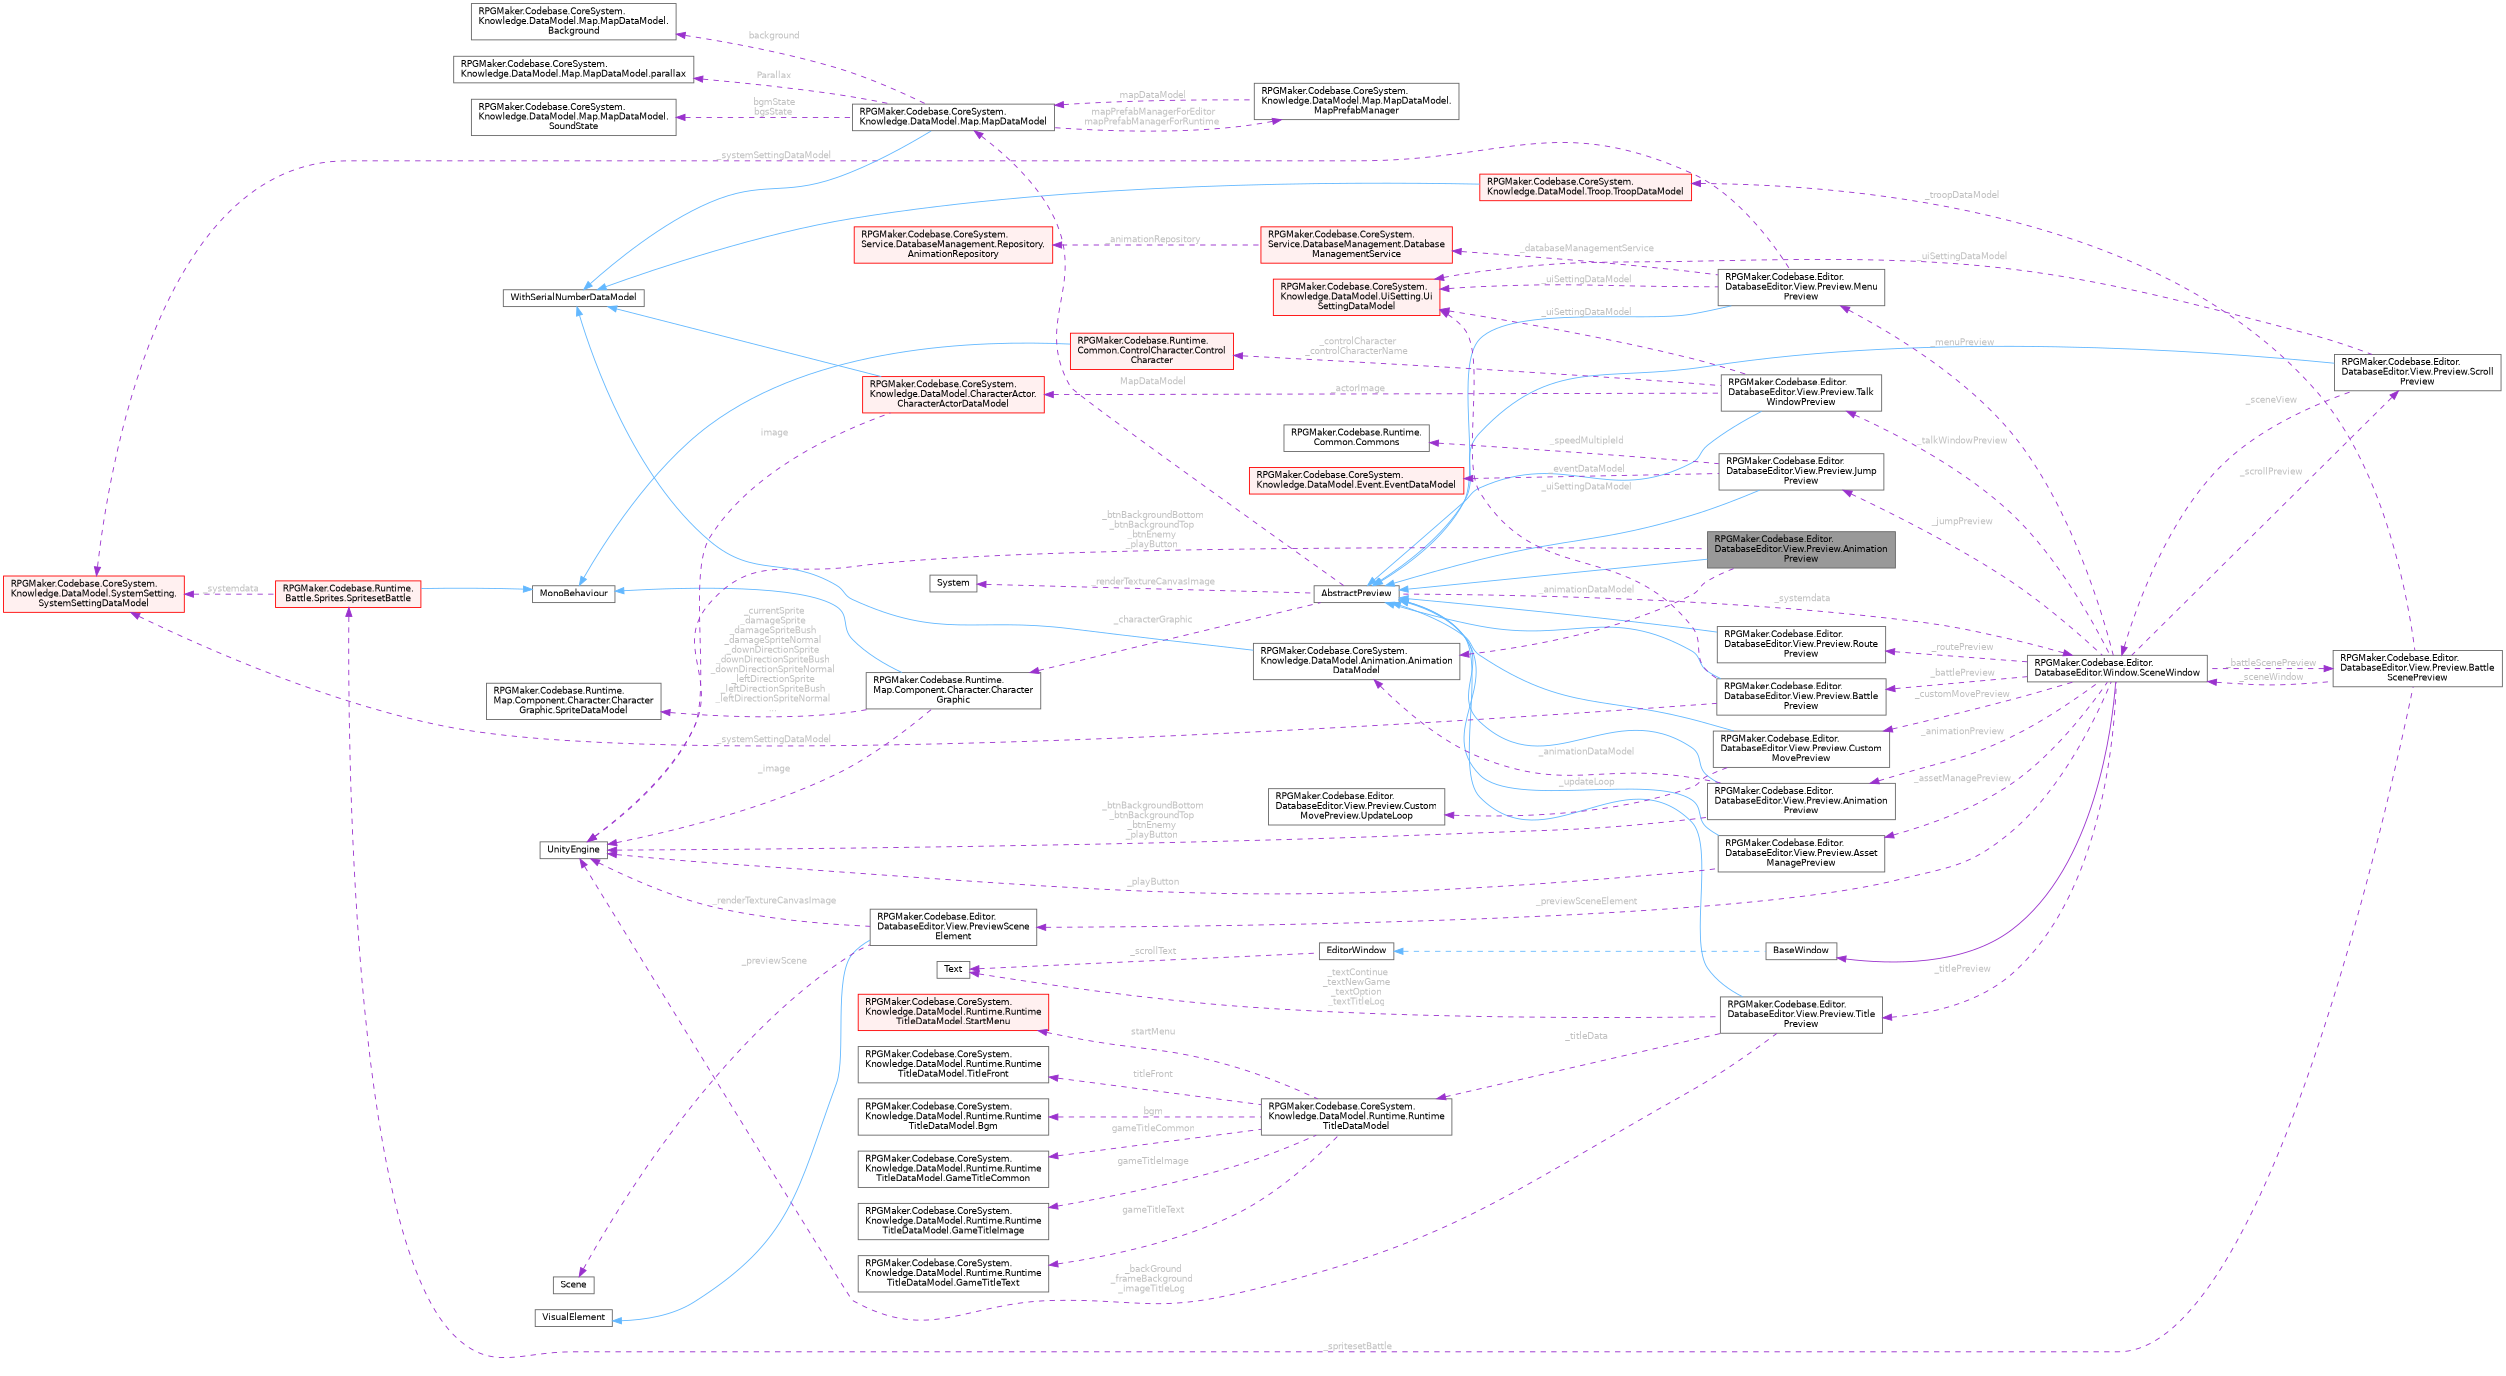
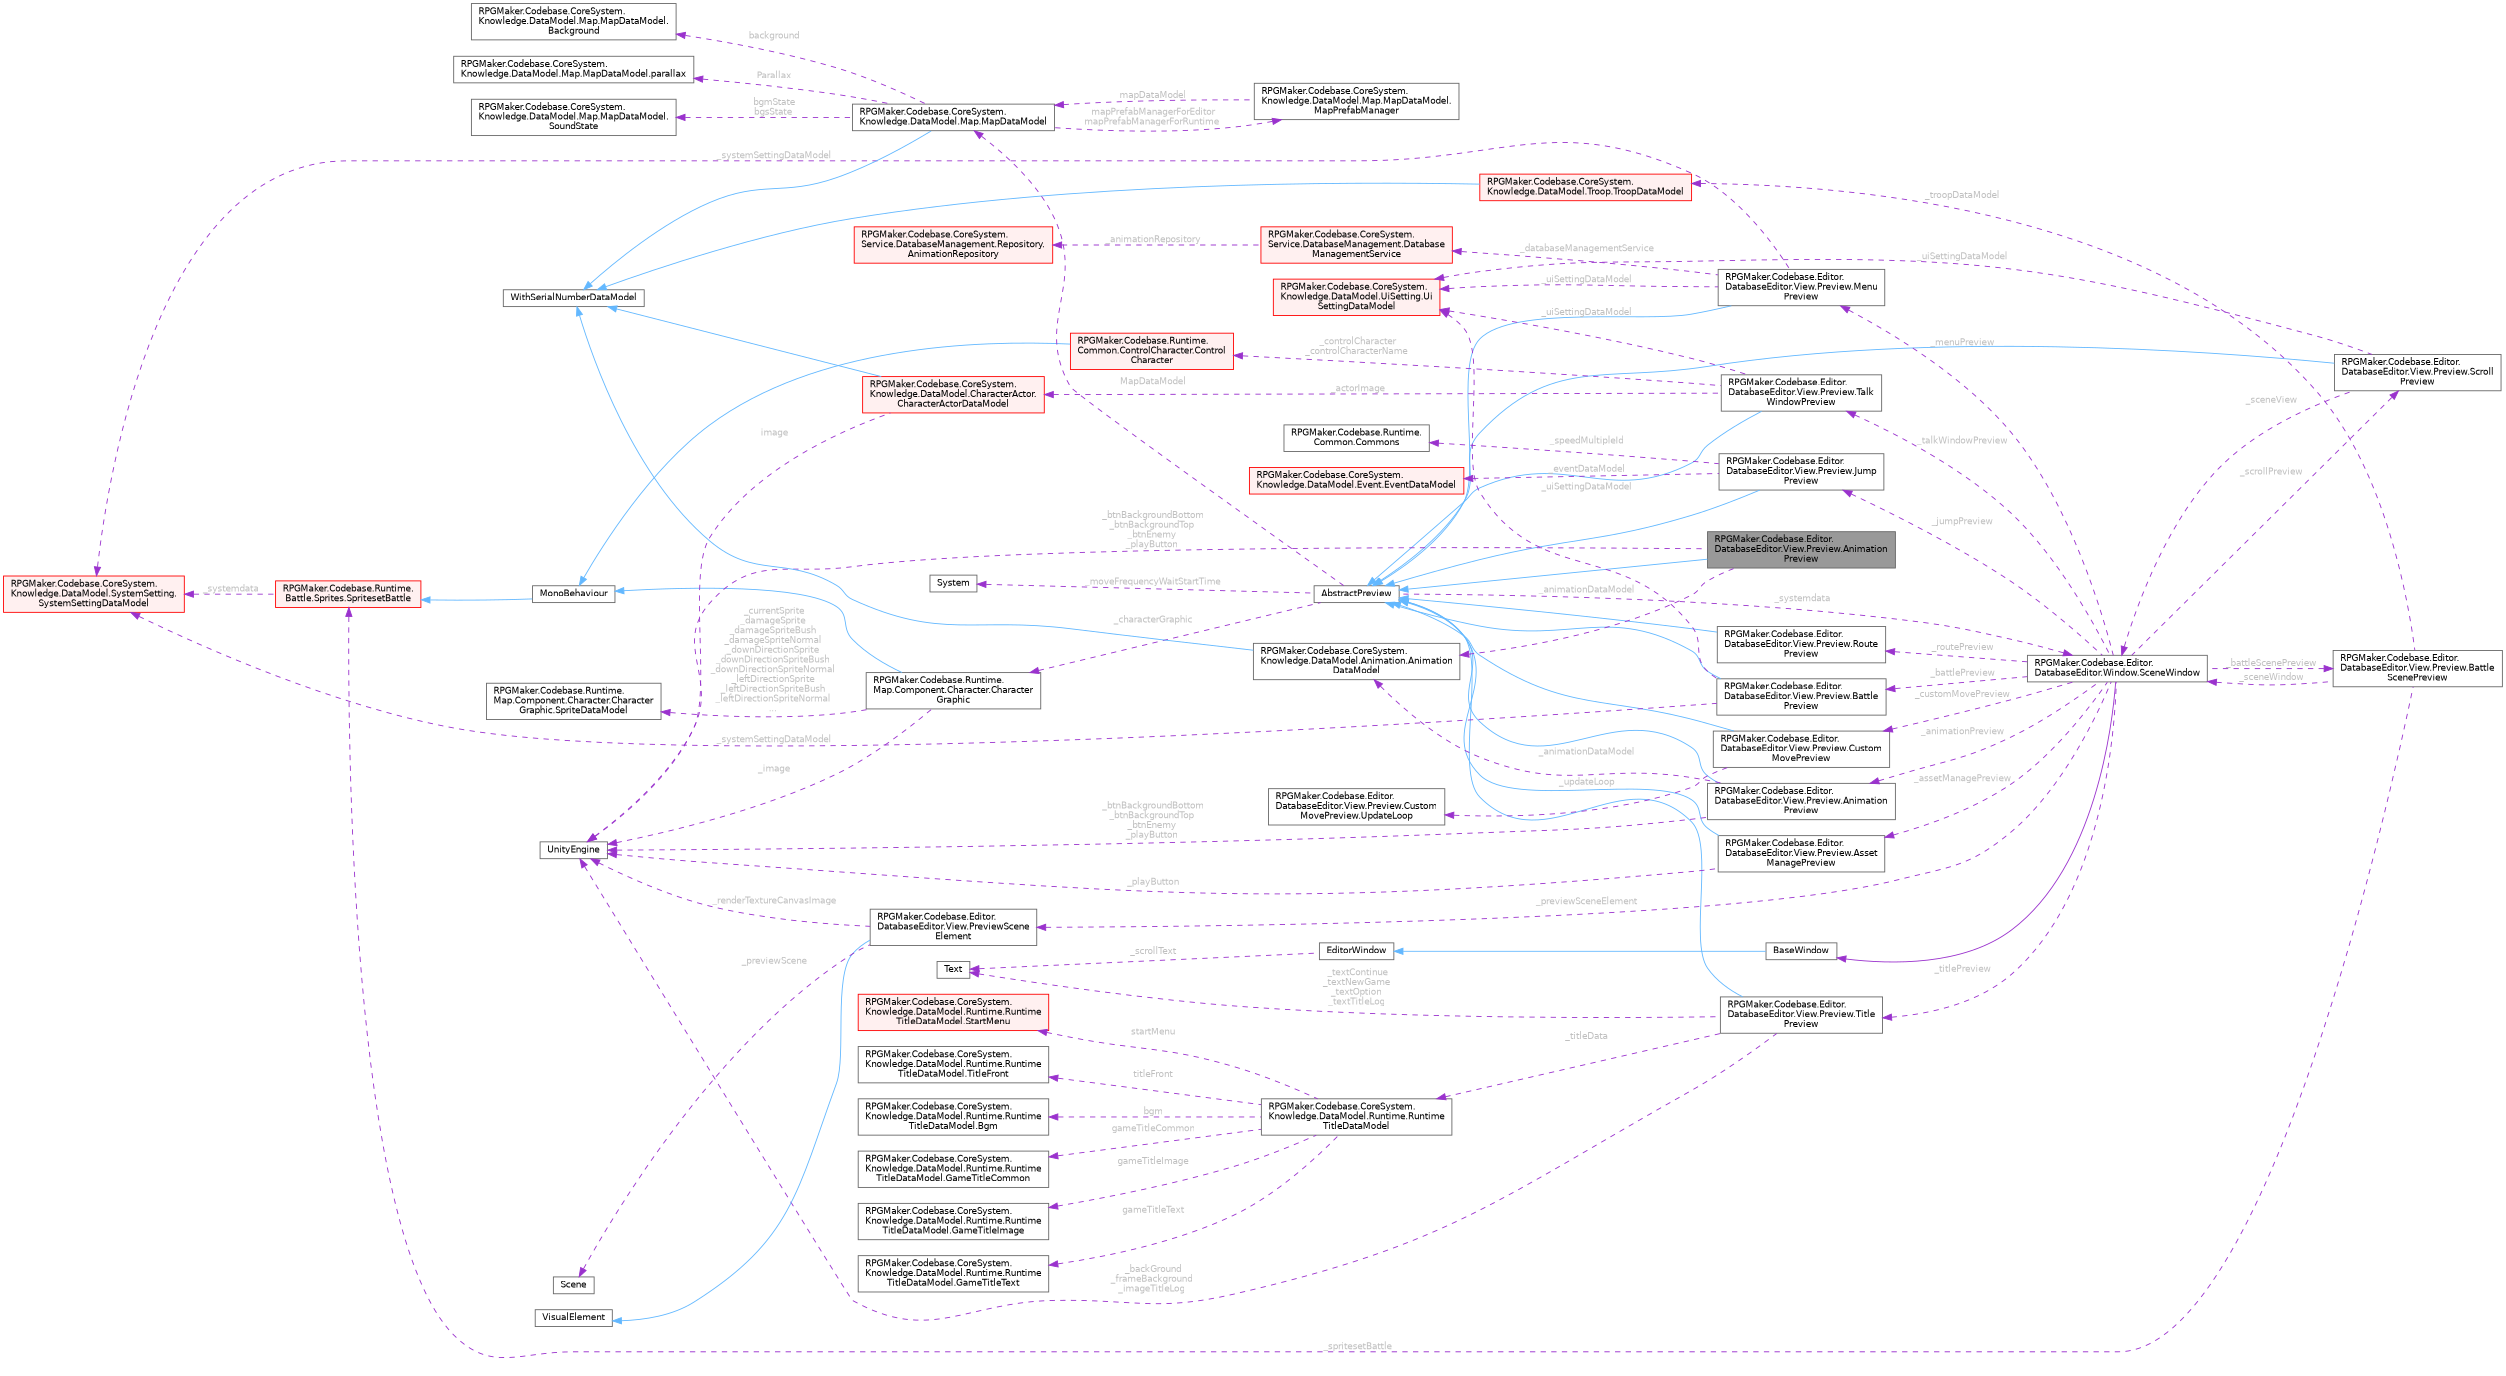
edge "AbstractPreview" -> "System": label " _renderTextureCanvasImage" -> " _moveFrequencyWaitStartTime"
edge "RPGMaker.Codebase.Runtime. Battle.Sprites.SpritesetBattle" -> "MonoBehaviour": reversed
edge "BaseWindow" -> "EditorWindow": style dashed -> solid
